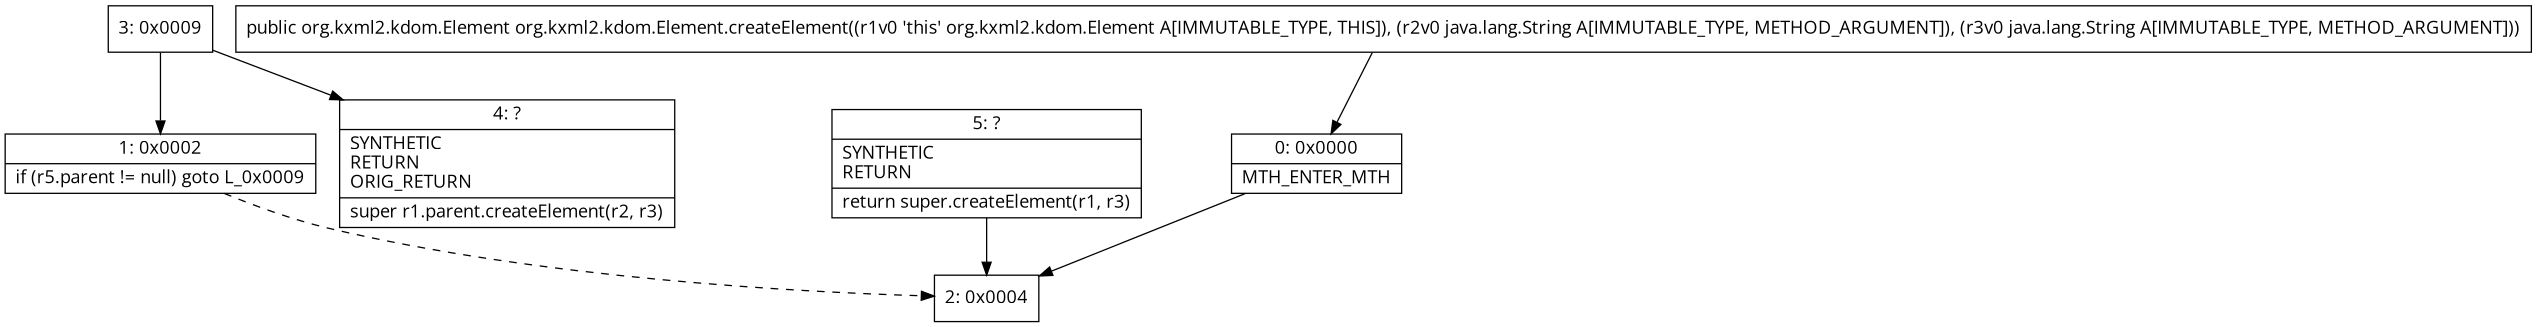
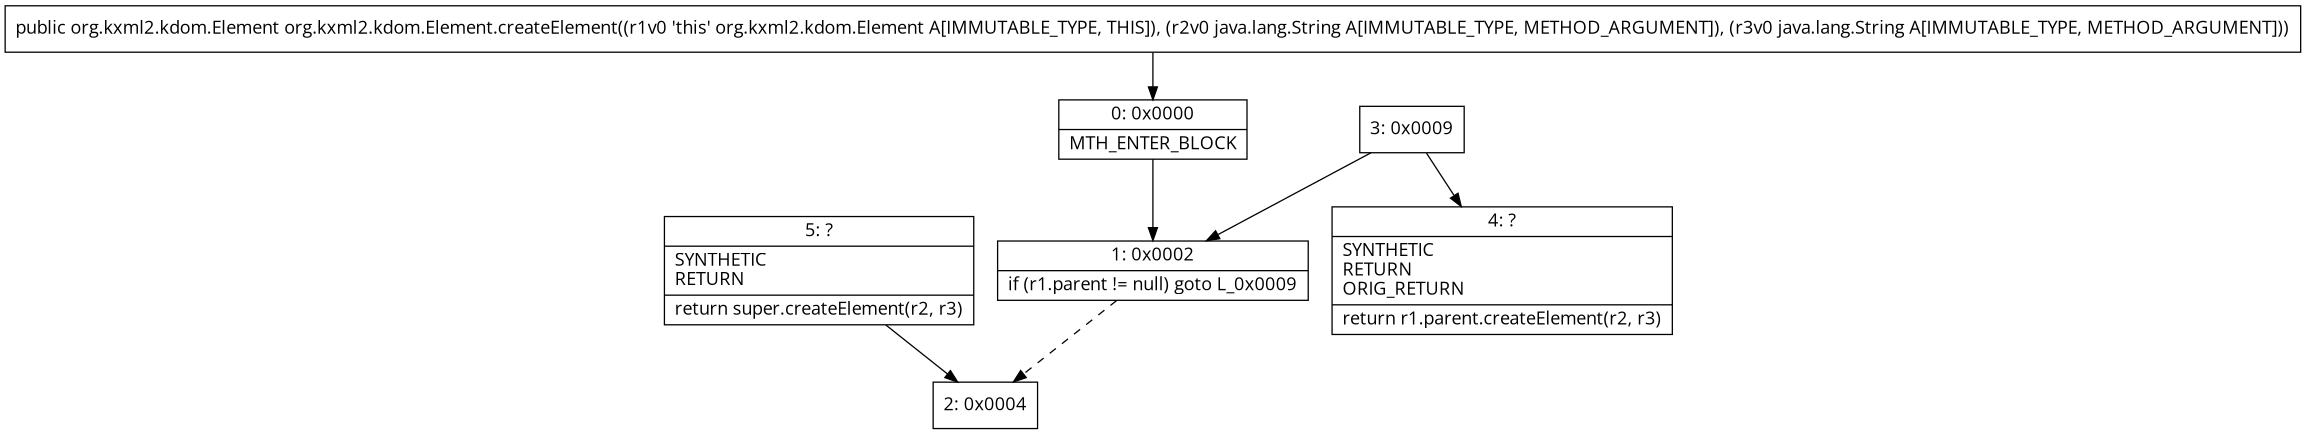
node "1: 0x0002": text "if (r5.parent != null) goto L_0x0009" -> "if (r1.parent != null) goto L_0x0009"
node "0: 0x0000": text "MTH_ENTER_MTH" -> "MTH_ENTER_BLOCK"
node "5: ?": text "return super.createElement(r1, r3)" -> "return super.createElement(r2, r3)"
node "4: ?": text "super r1.parent.createElement(r2, r3)" -> "return r1.parent.createElement(r2, r3)"
edge "0: 0x0000" -> "2: 0x0004": now "0: 0x0000" -> "1: 0x0002"
